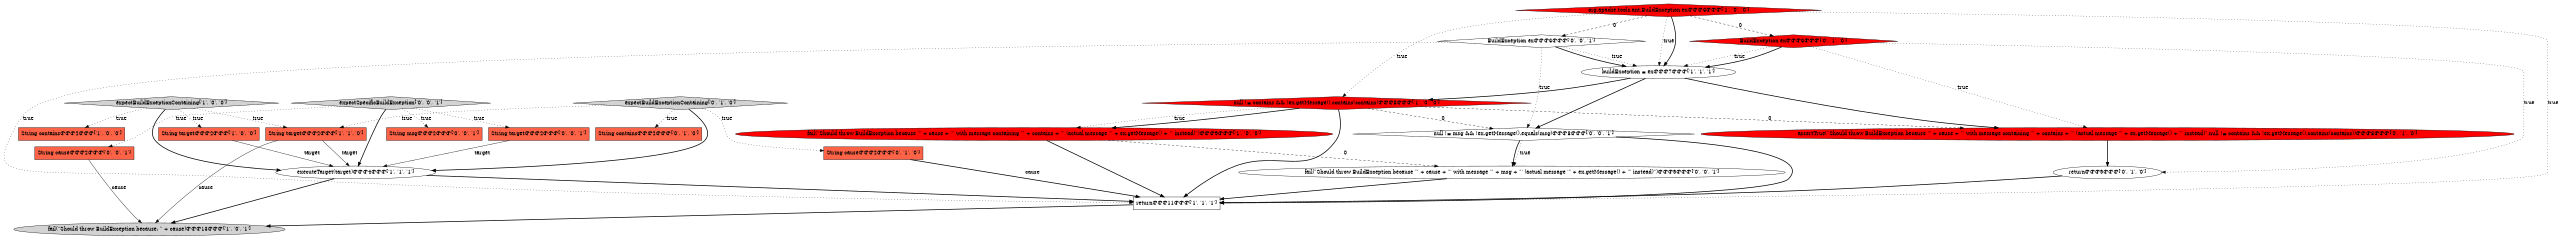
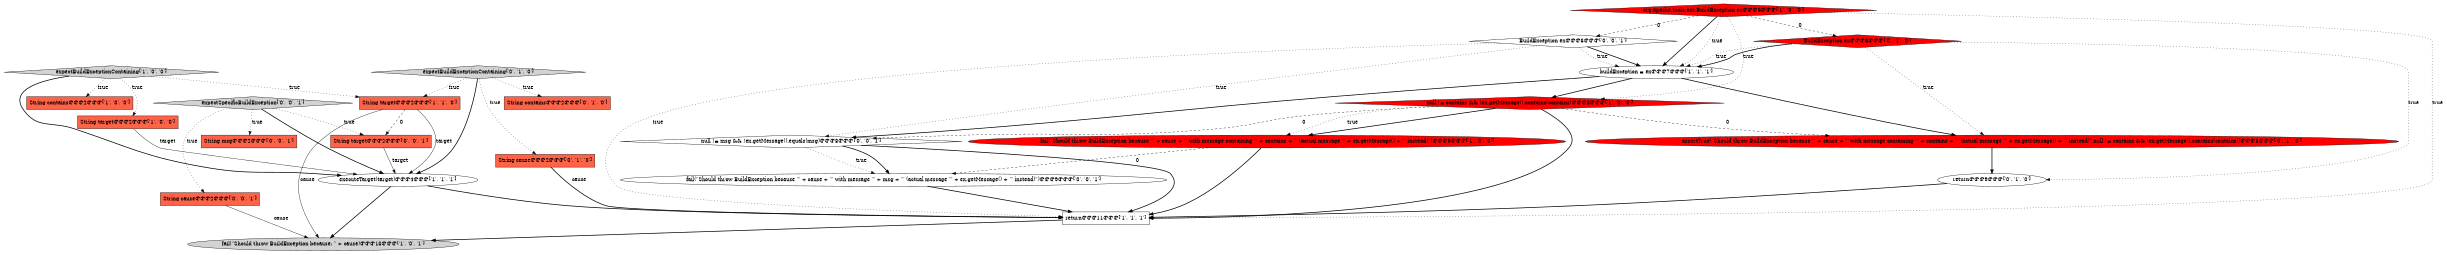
edge "String target@@@2@@@['1', '1', '0']" -> "String target@@@2@@@['0', '0', '1']": added, label "0"
